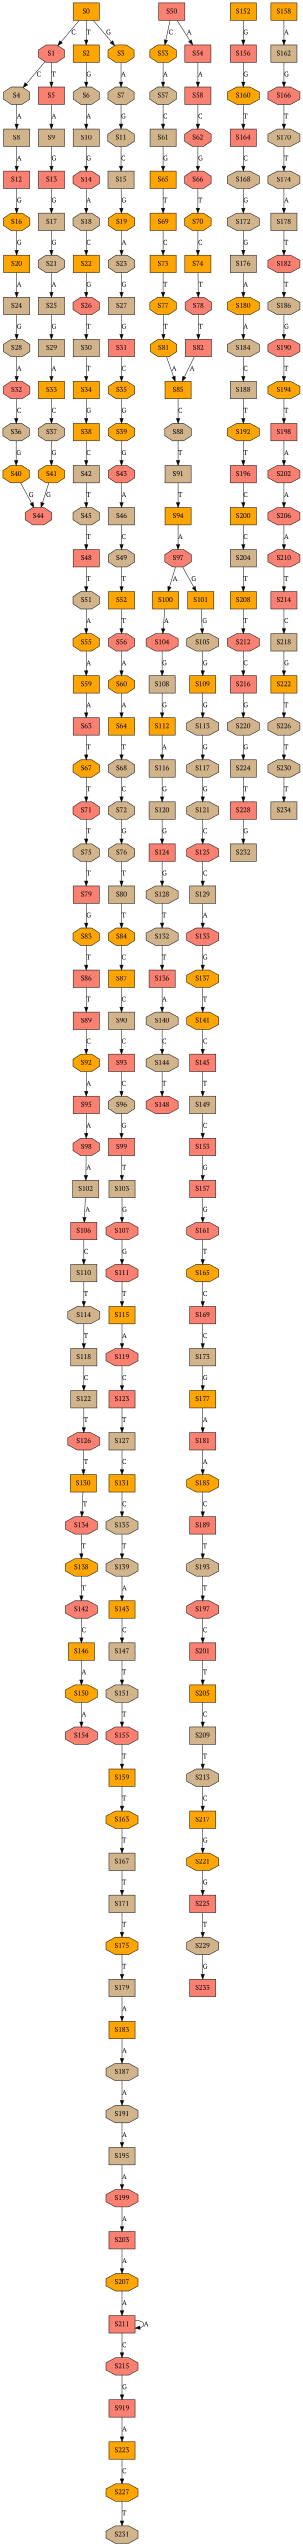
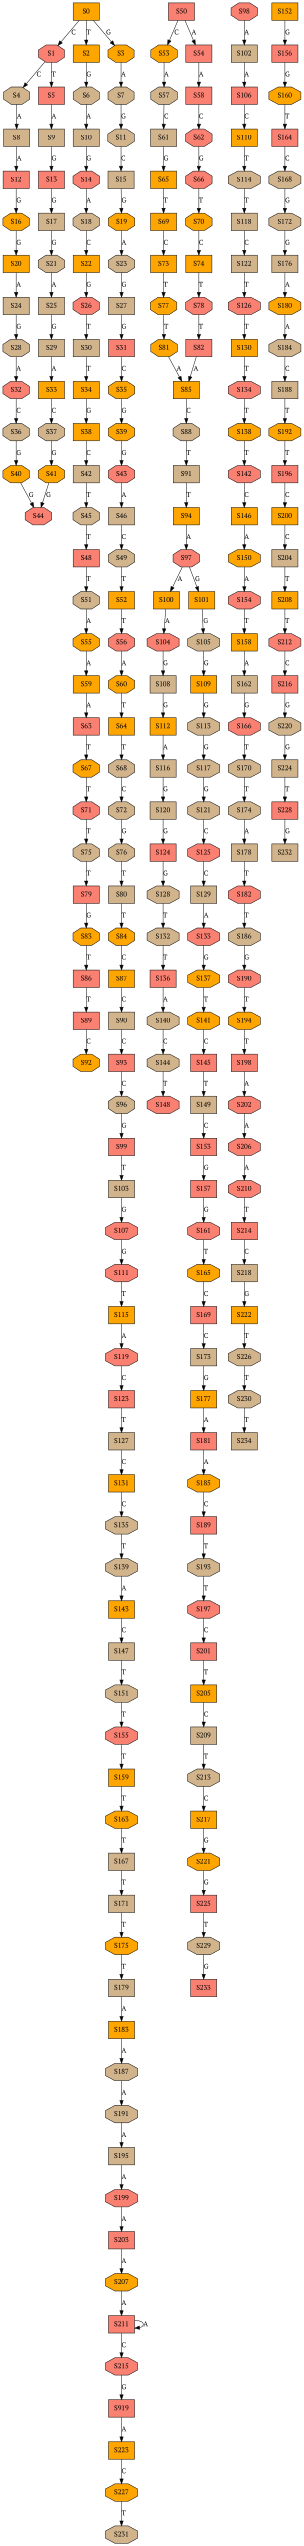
edge "S154" -> "S158": added, label "T"
edge "S60" -> "S64": label "A" -> "T"
node "S95": removed
node "S110": fillcolor tan -> orange
